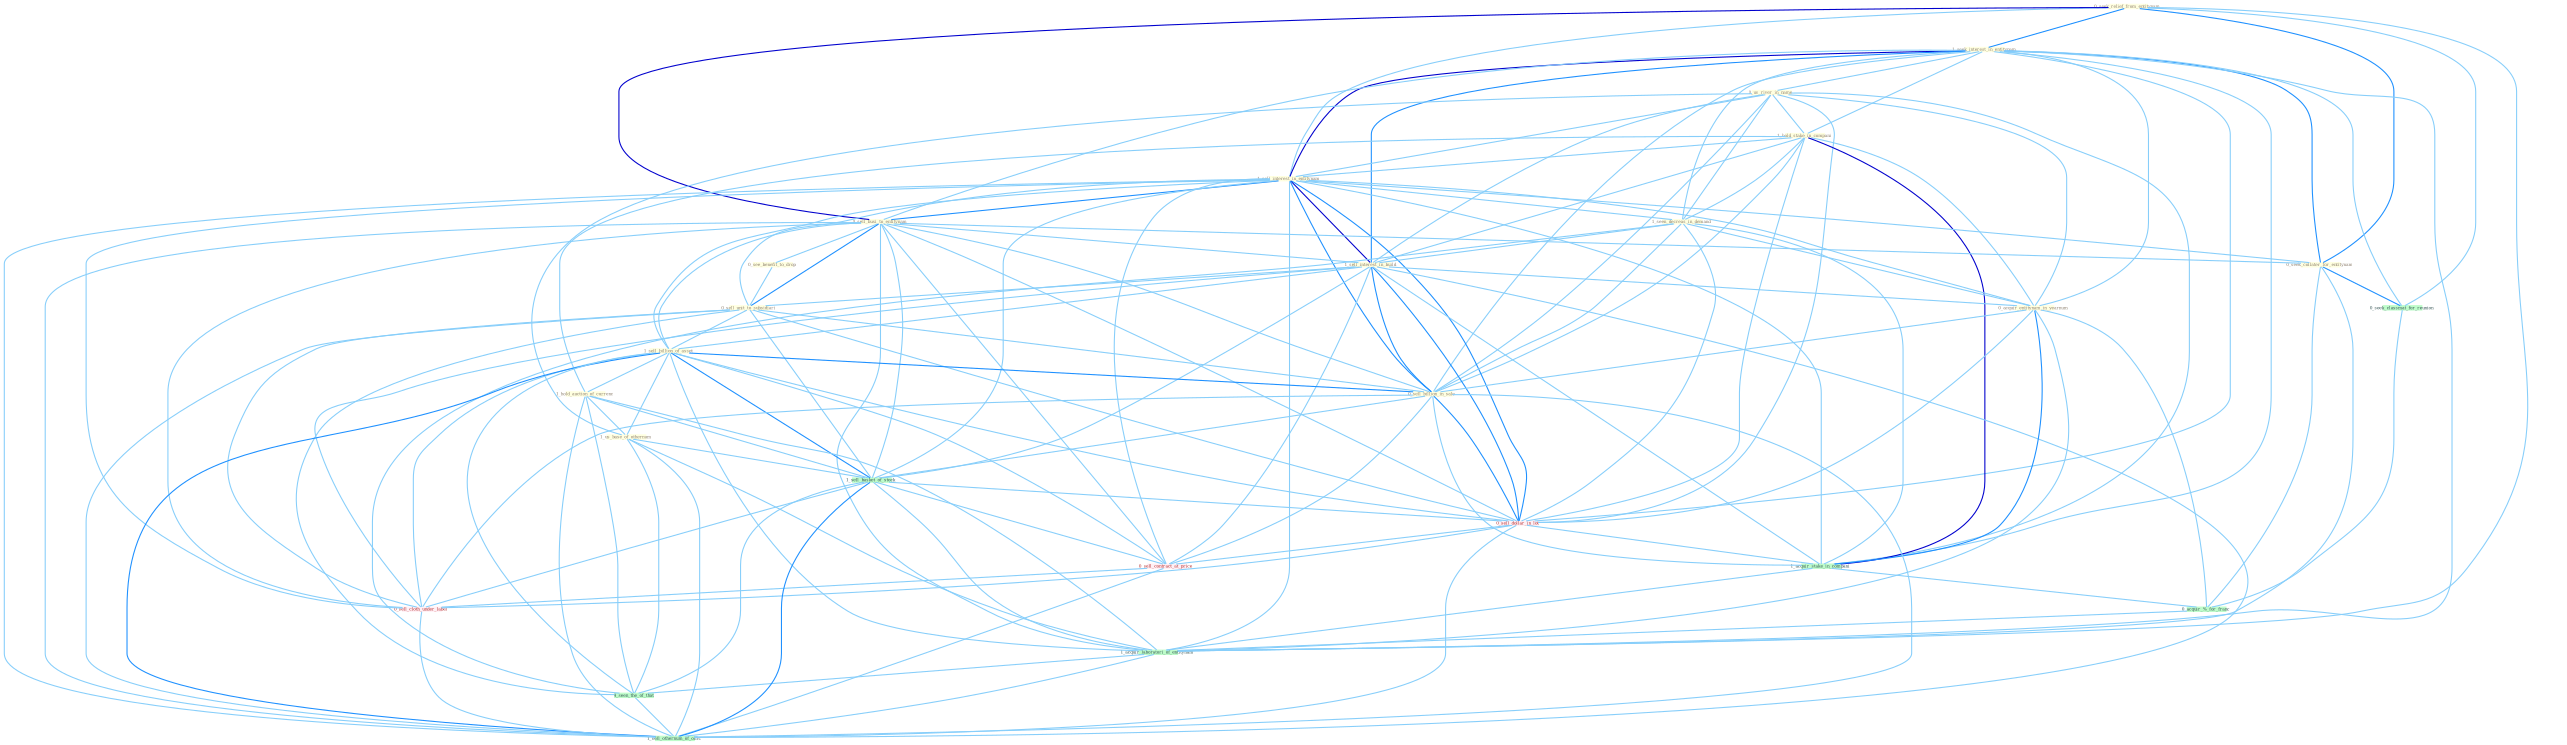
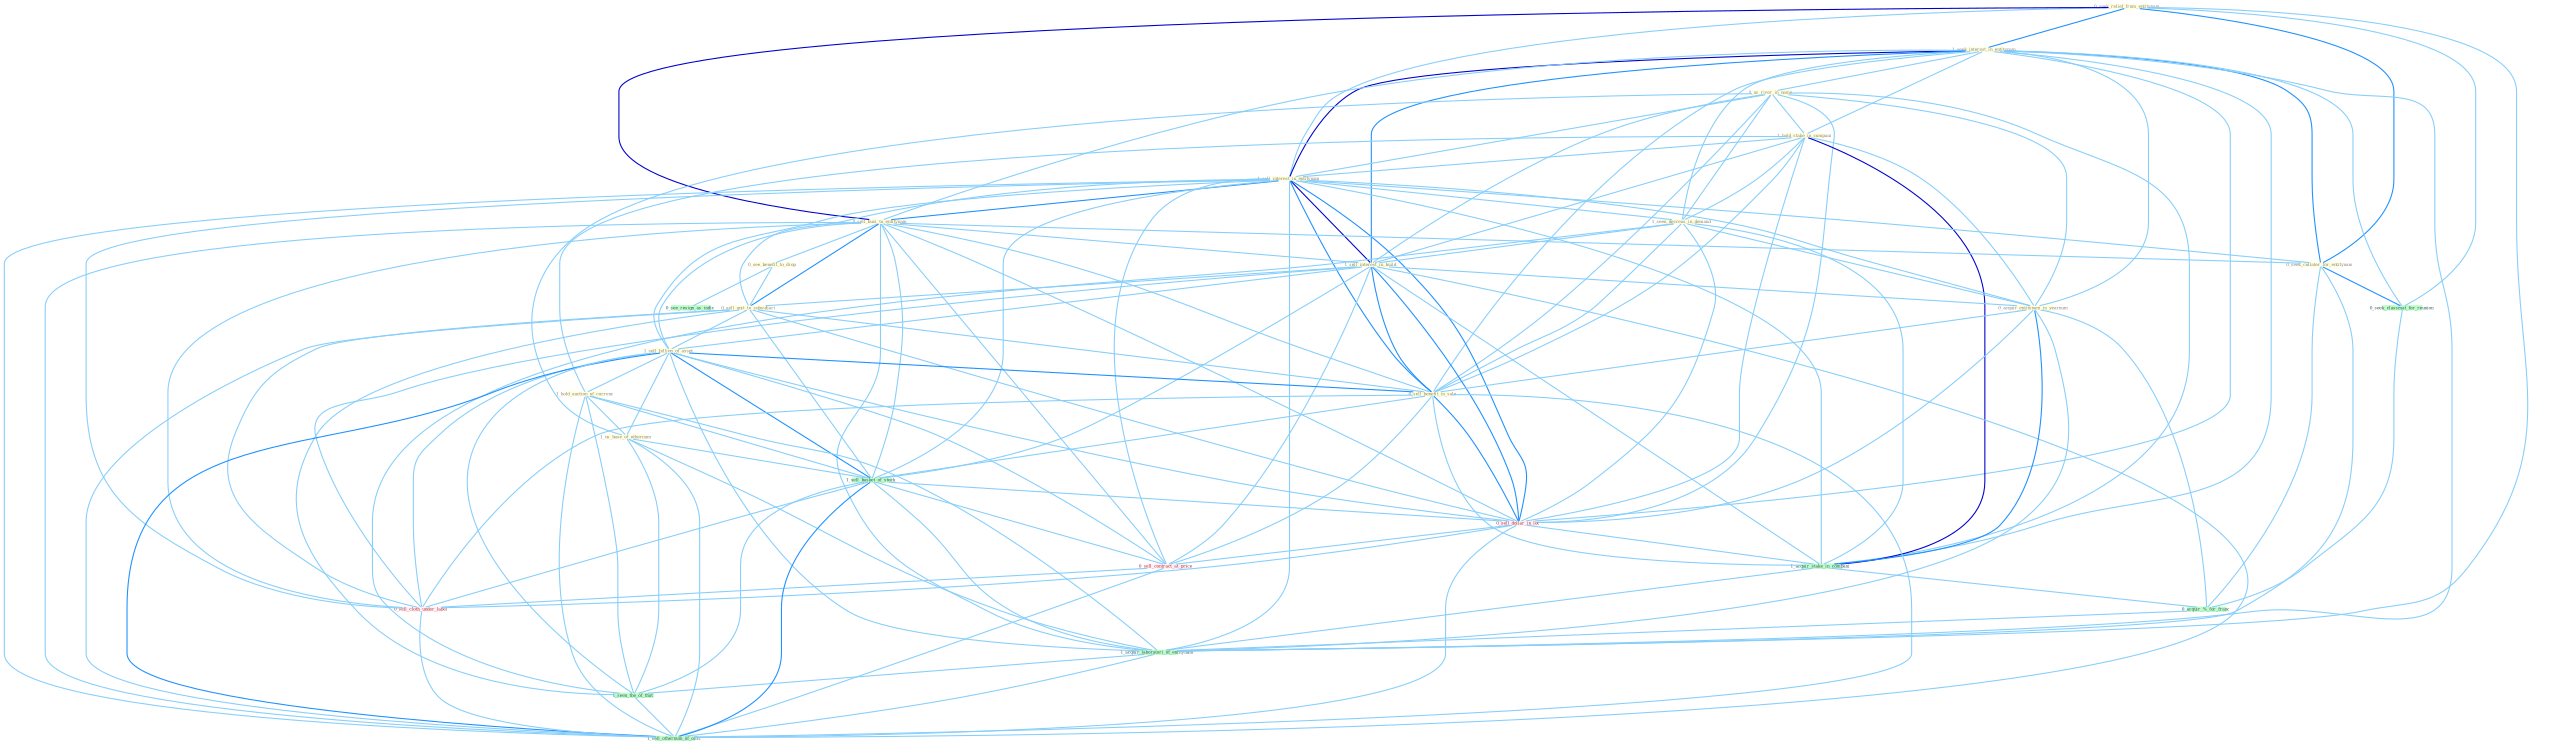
node "0_see_resign_as_indic": added
node "0_sell_billion_in_sale": label "0_sell_billion_in_sale" -> "0_sell_benefit_in_sale"
node "4_seen_the_of_that": label "4_seen_the_of_that" -> "1_seen_the_of_that"
